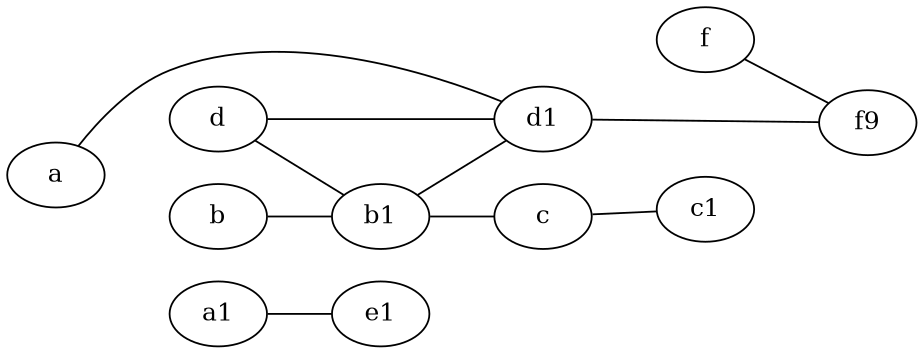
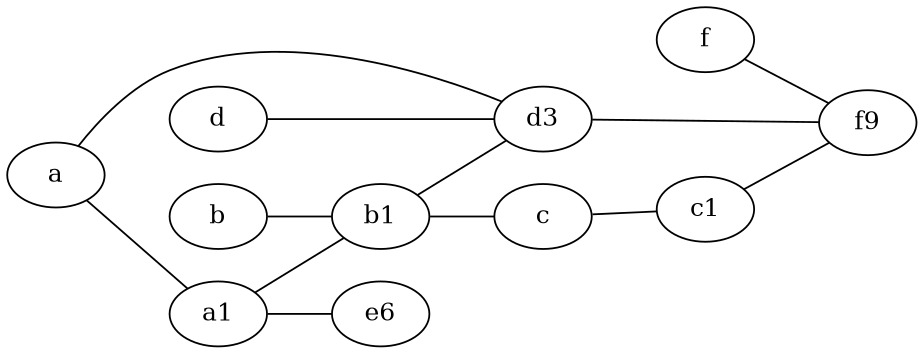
node "d1": label "d1" -> "d3"
edge "f9" -- "c1": added
edge "d" -- "b1": now "a1" -- "b1"
edge "a" -- "a1": added
node "e1": label "e1" -> "e6"
